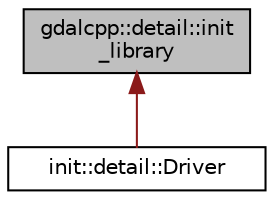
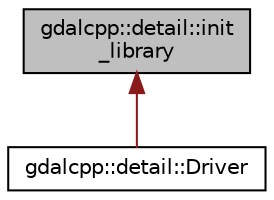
node "init::detail::Driver": label "init::detail::Driver" -> "gdalcpp::detail::Driver"
